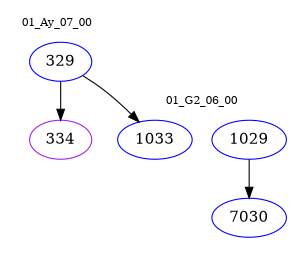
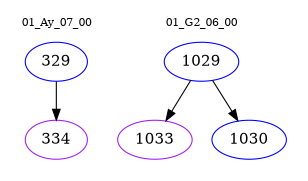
edge "329" -> "1033": now "1029" -> "1033"
node "1033": color blue -> purple
node "7030": label "7030" -> "1030"
